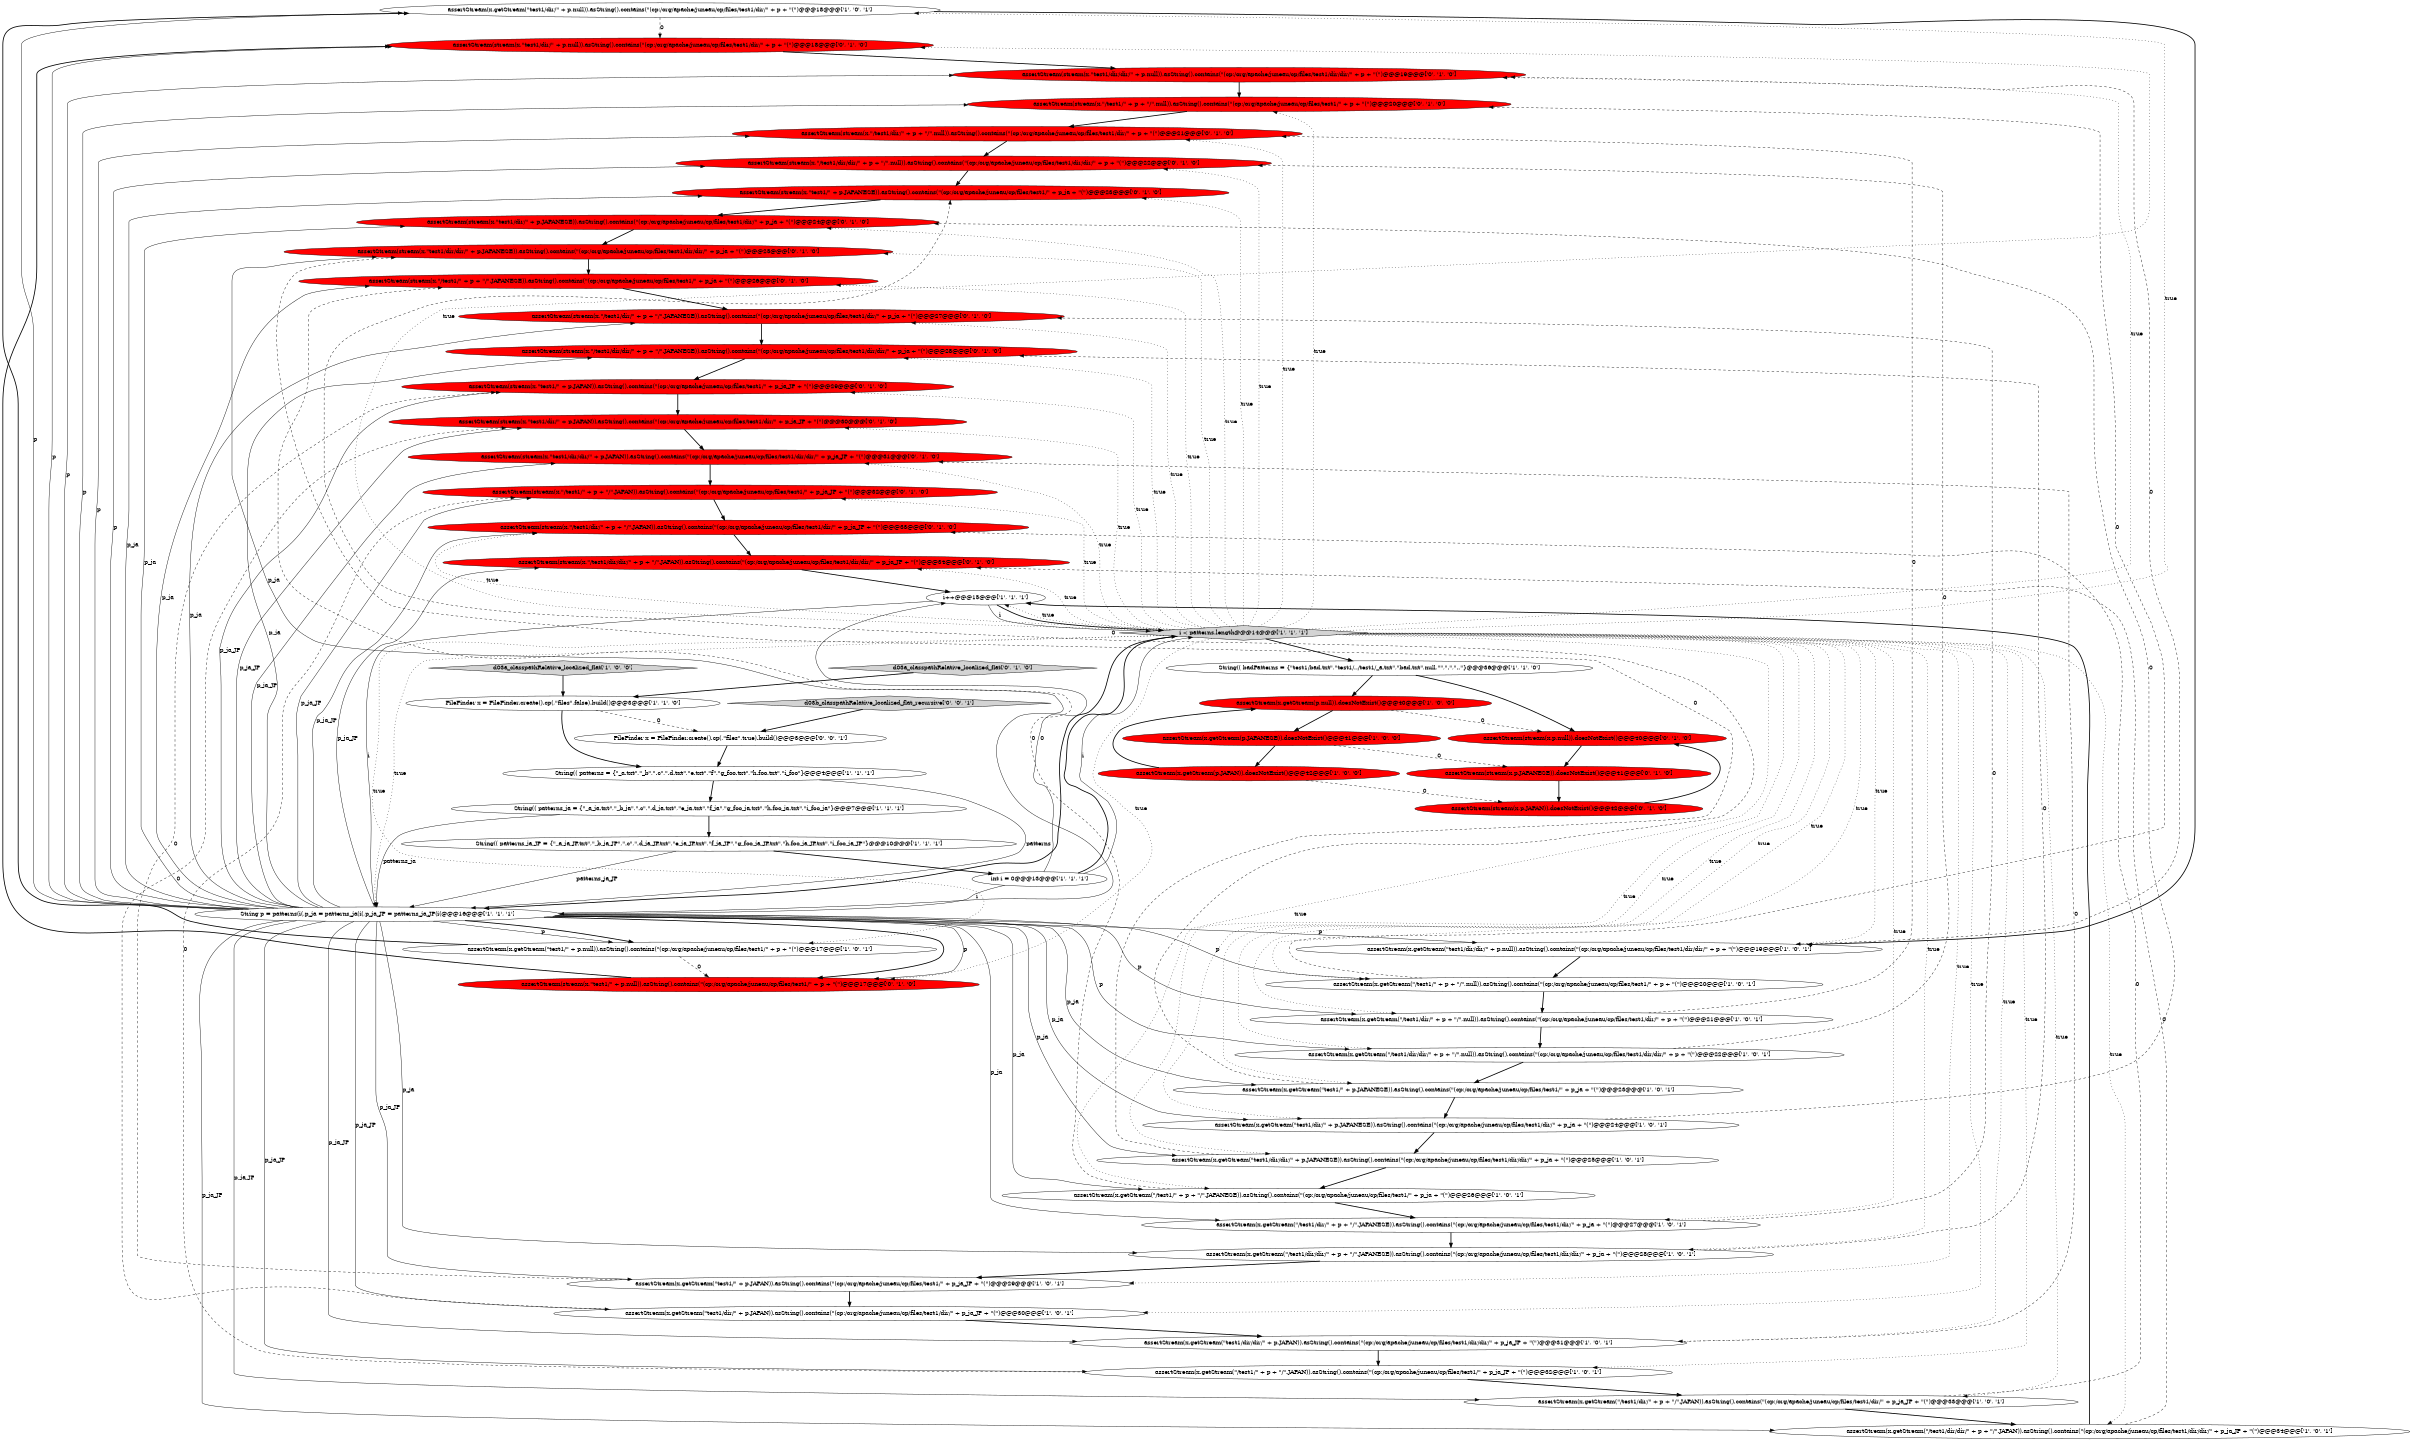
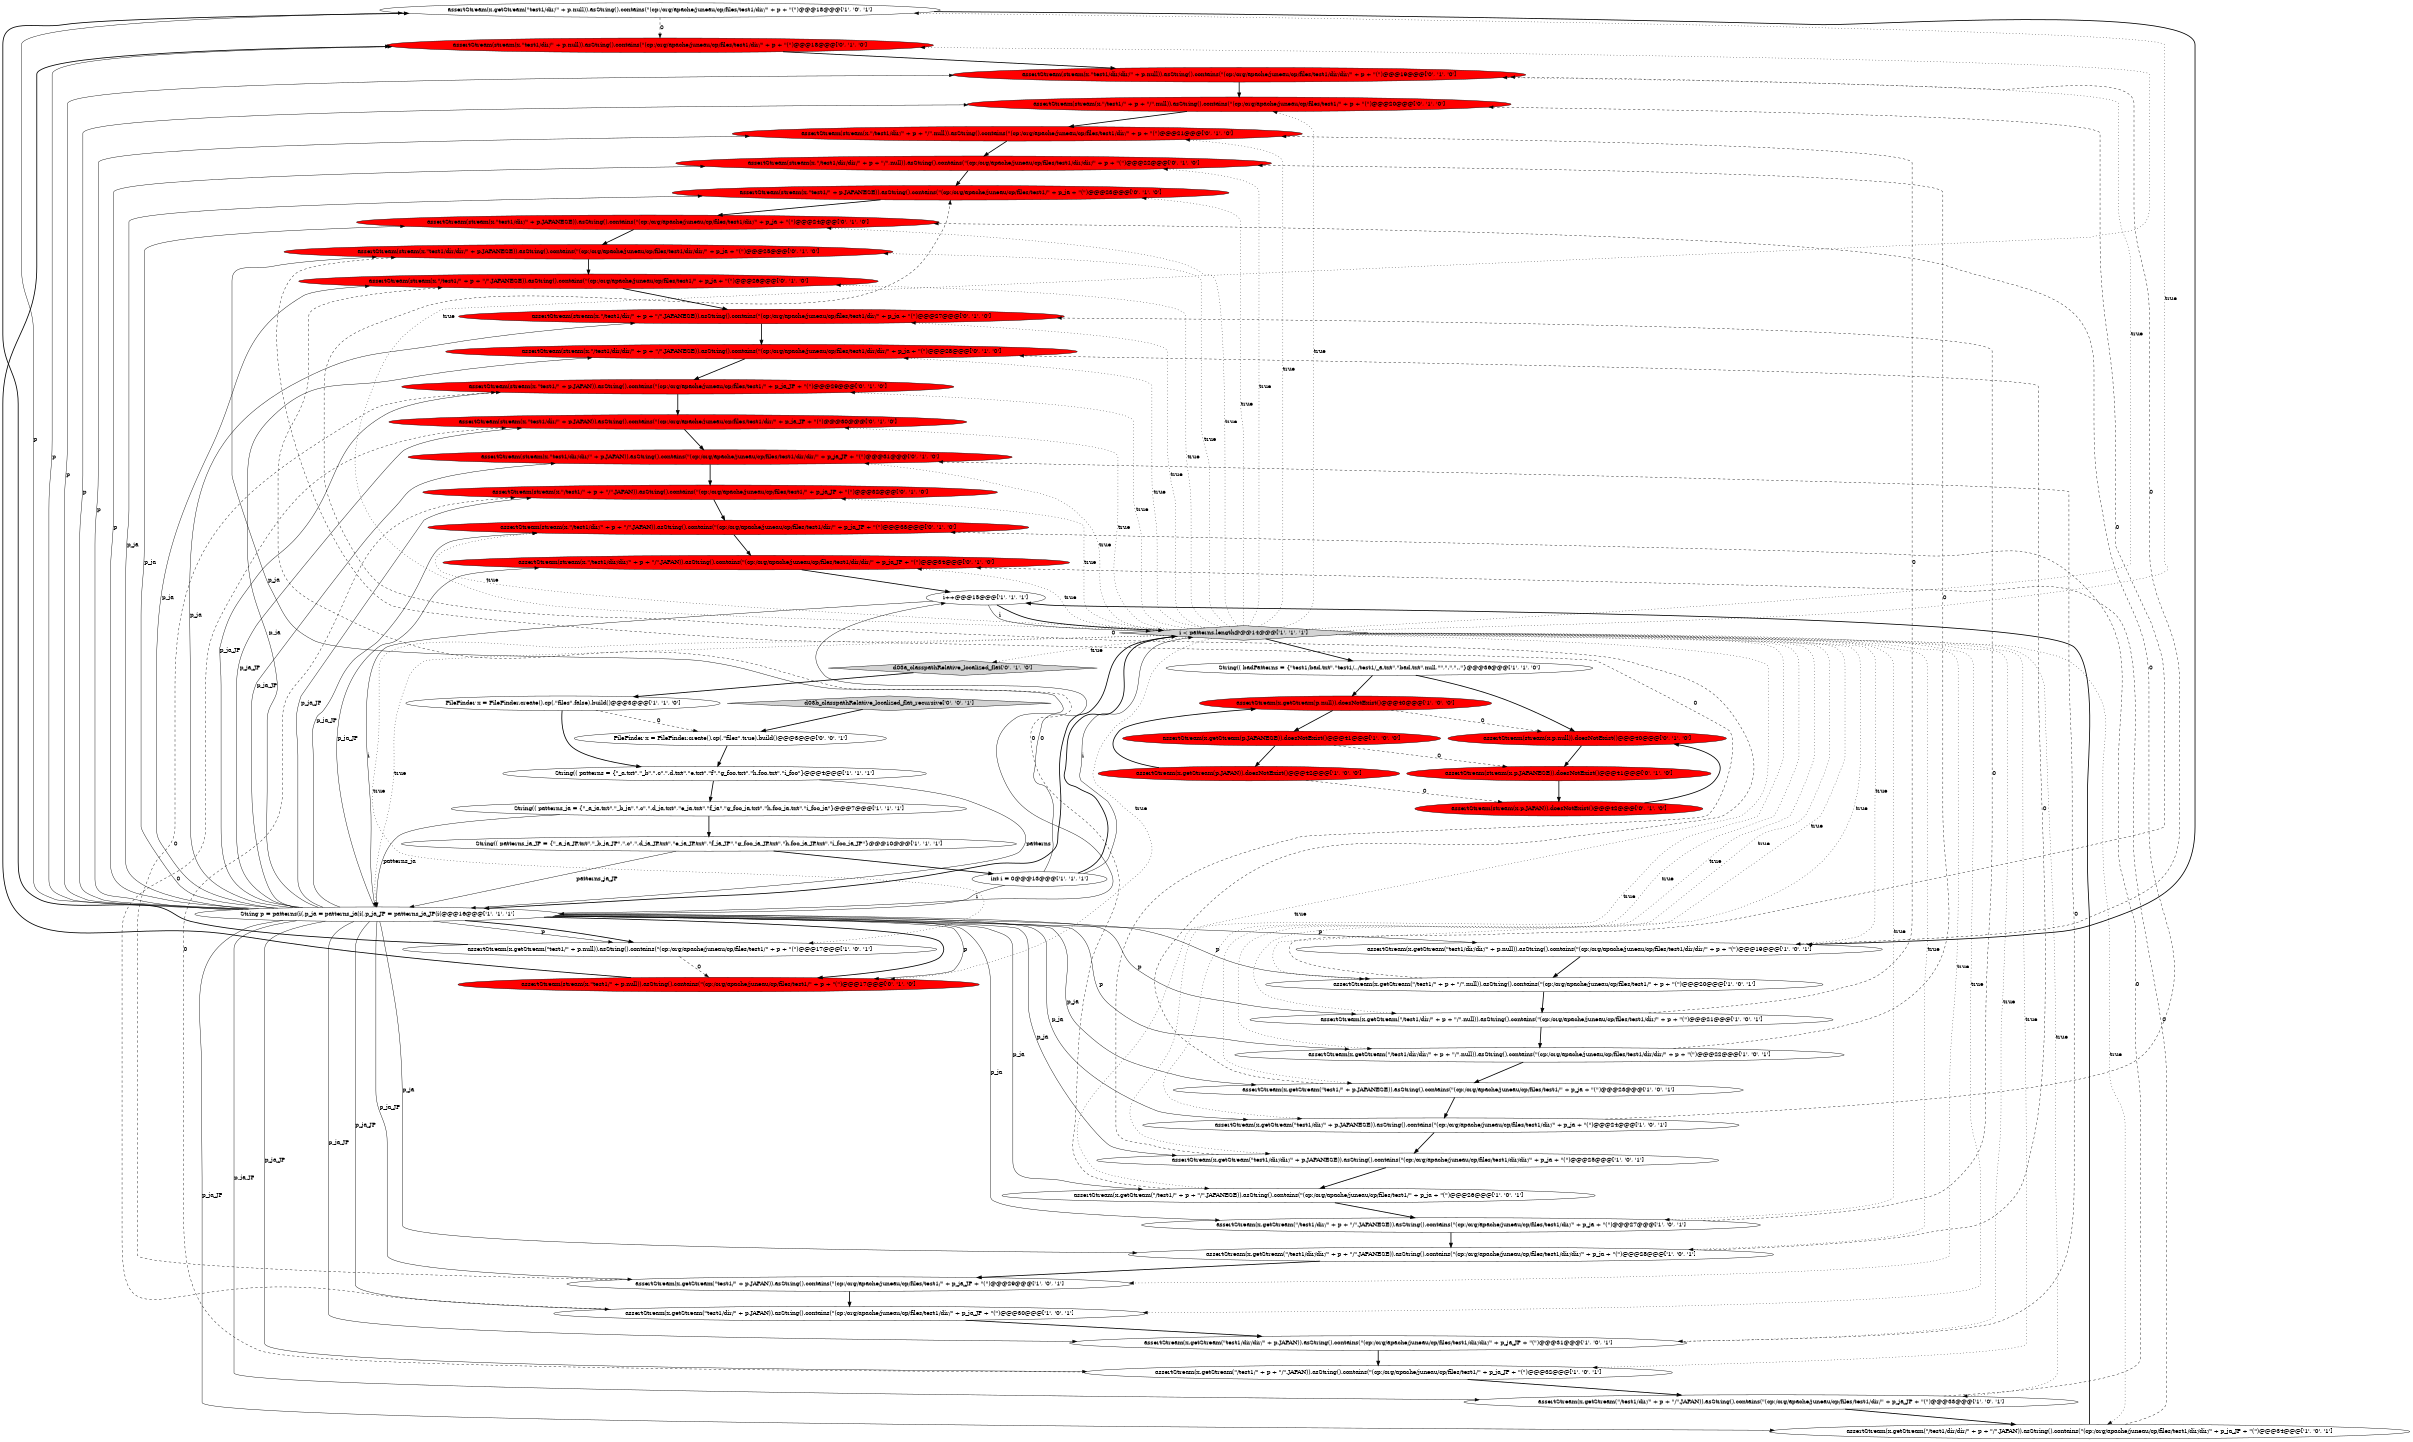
edge "i < patterns.length@@@14@@@['1', '1', '1']" -> "i++@@@15@@@['1', '1', '1']": now "i < patterns.length@@@14@@@['1', '1', '1']" -> "d03a_classpathRelative_localized_flat['0', '1', '0']"
node "d03a_classpathRelative_localized_flat['1', '0', '0']": removed
